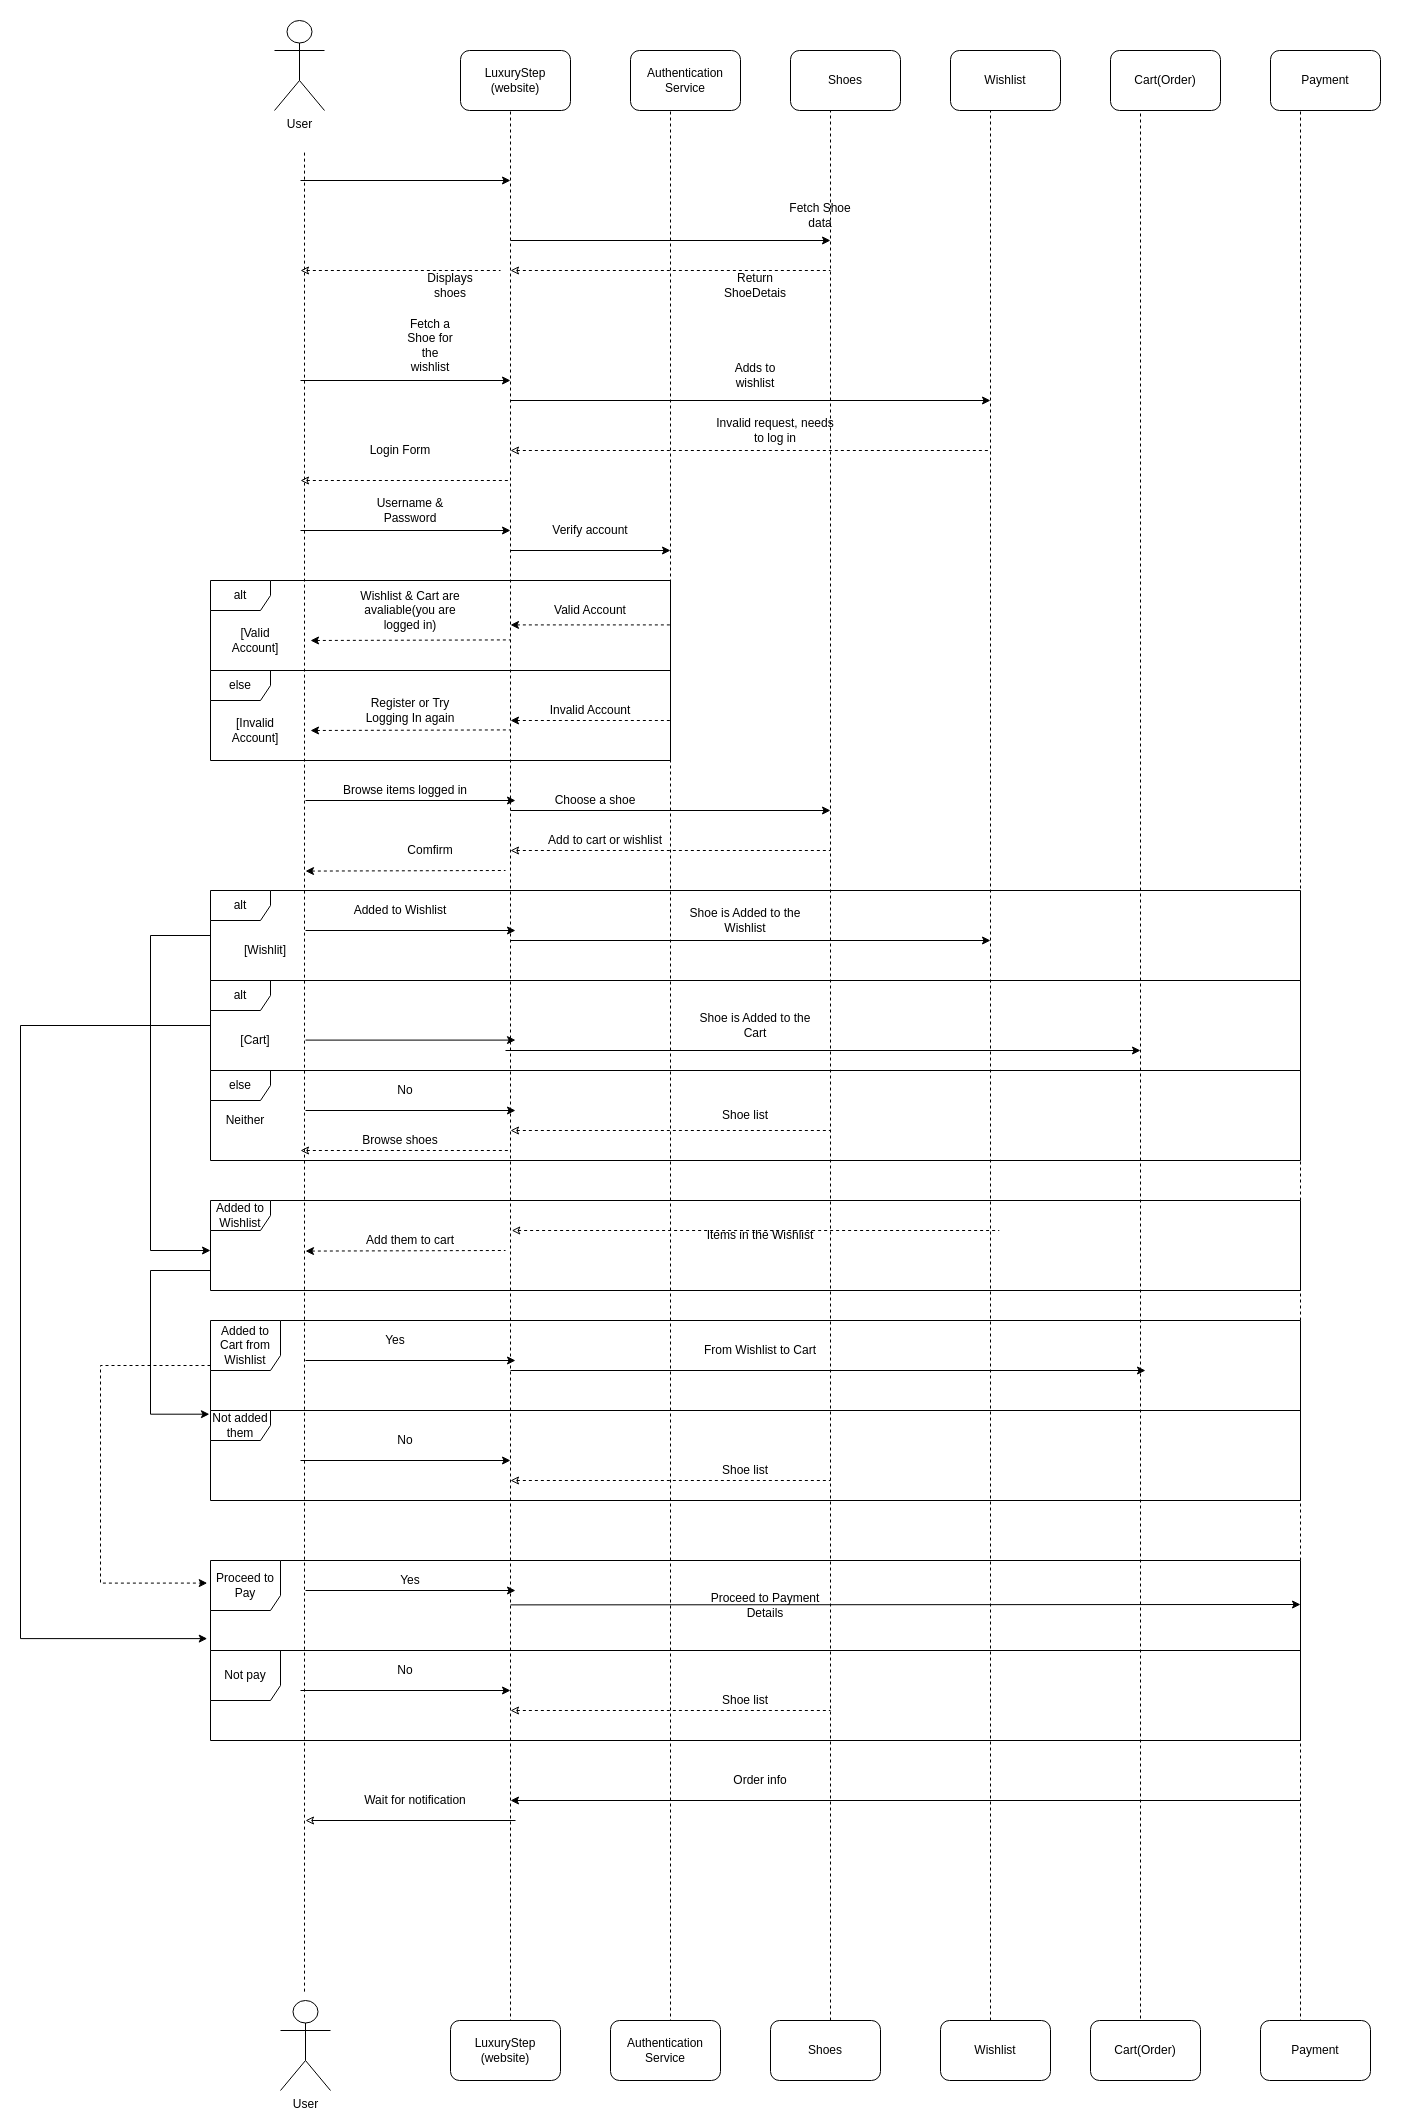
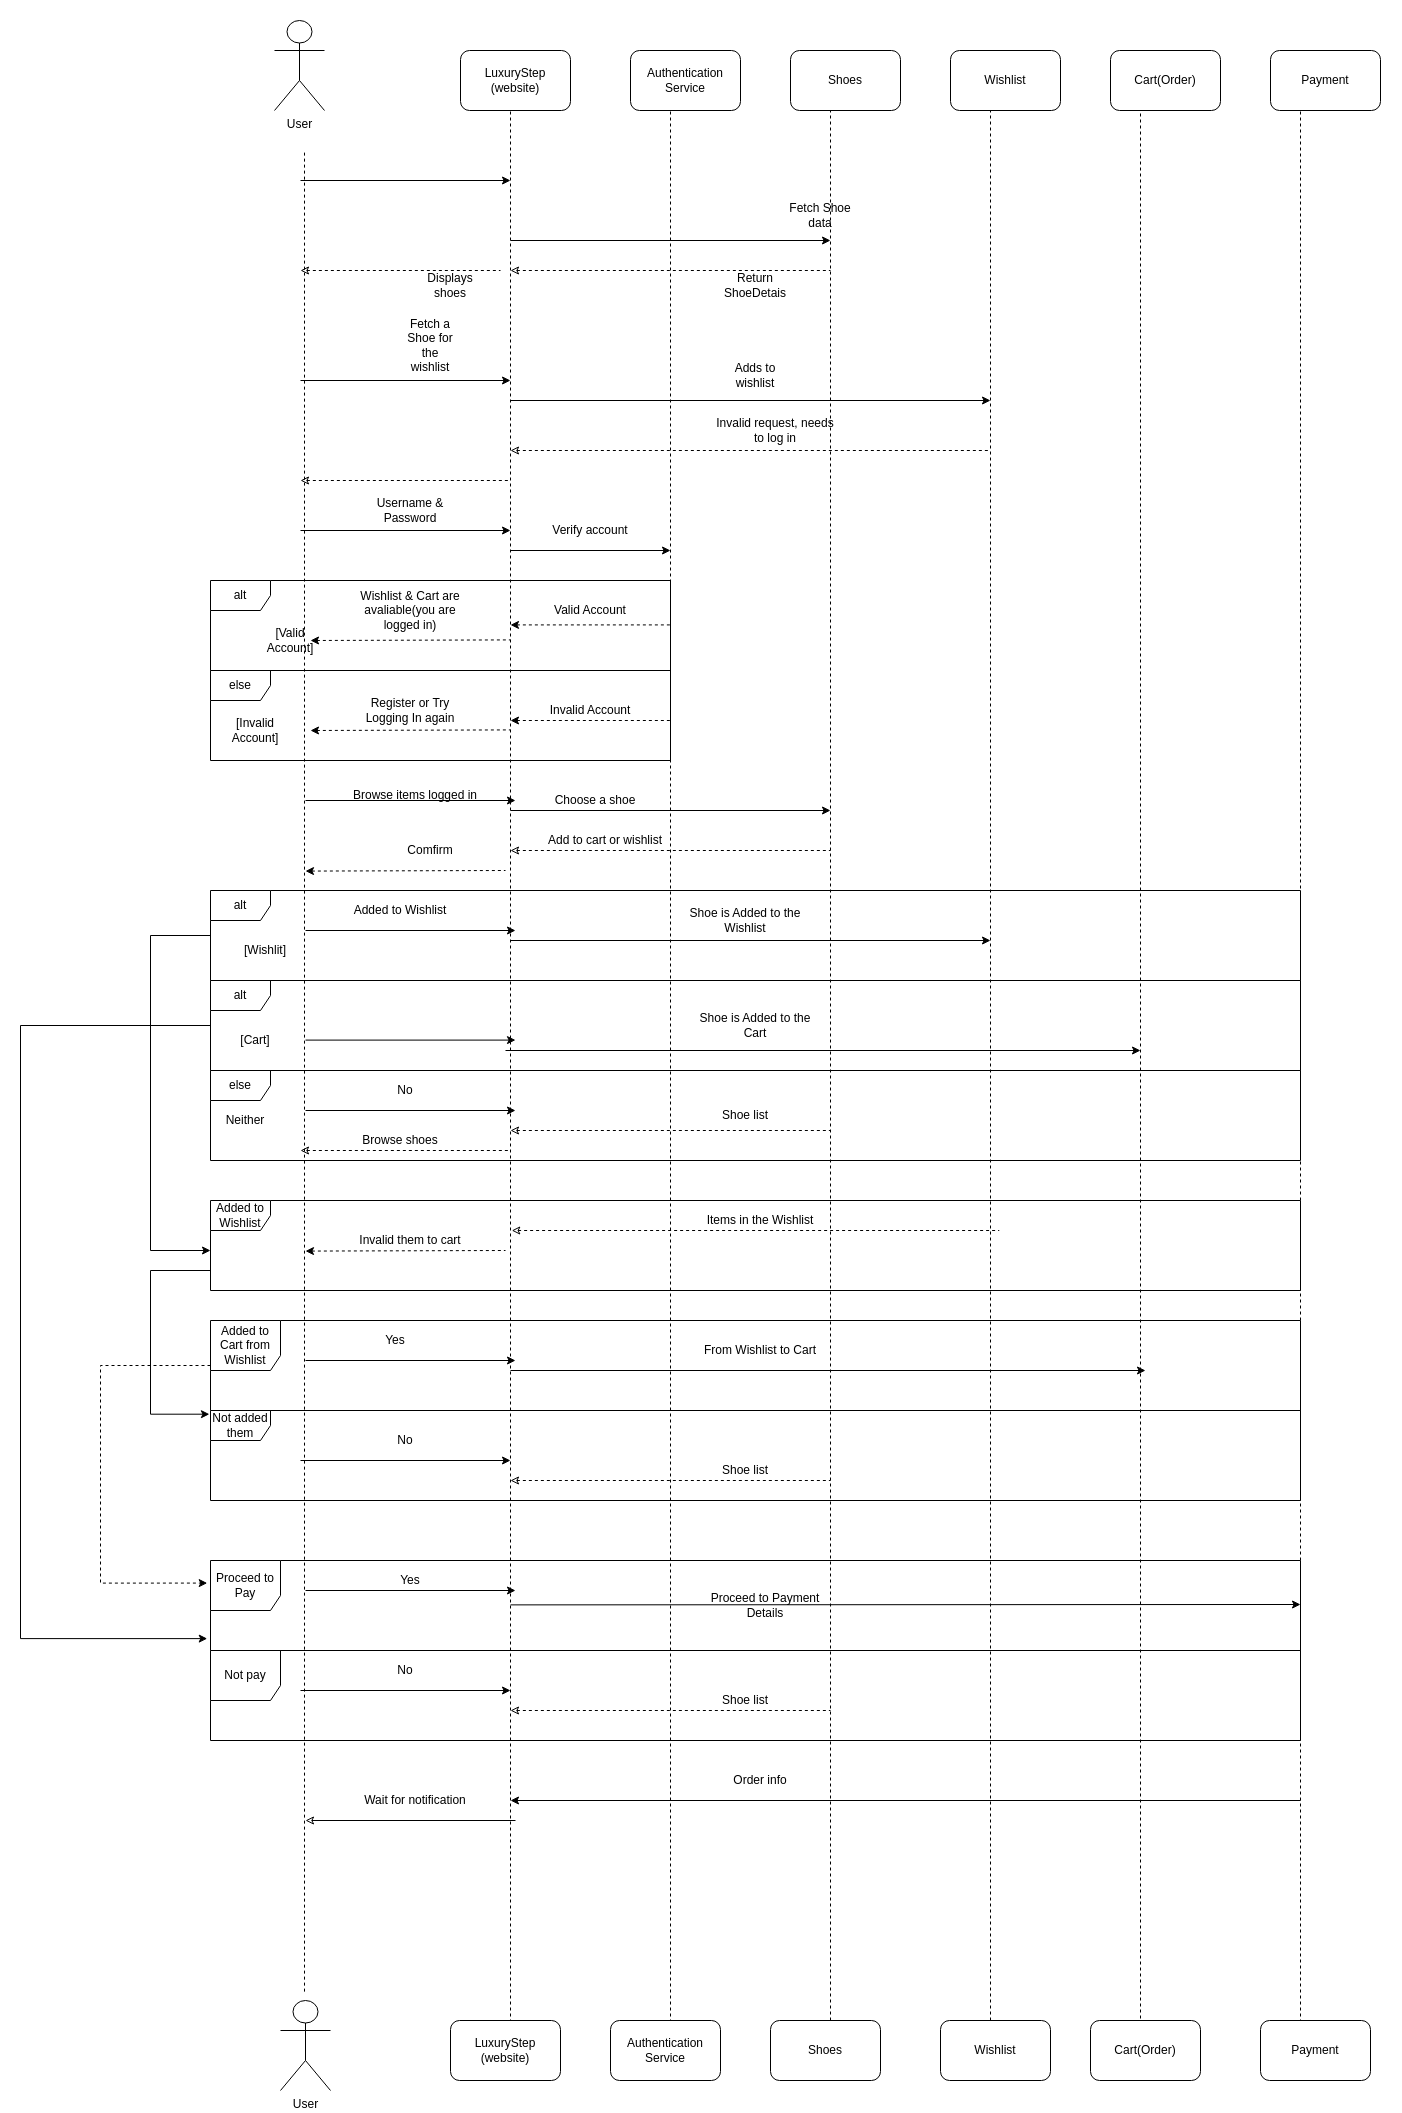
node "Login Form": removed
node "[Valid Account]": moved (256, 641) -> (291, 641)
node "Browse items logged in": moved (406, 791) -> (416, 796)
node "Items in the Wishlist": moved (761, 1236) -> (761, 1221)
node "Add them to cart": label "Add them to cart" -> "Invalid them to cart"
